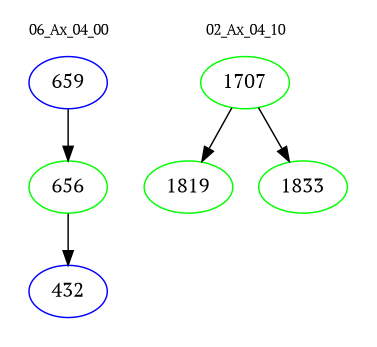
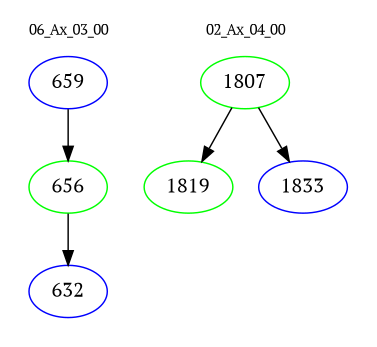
cluster "06_Ax_04_00": label "06_Ax_04_00" -> "06_Ax_03_00"
cluster "02_Ax_04_10": label "02_Ax_04_10" -> "02_Ax_04_00"
node "1707": label "1707" -> "1807"
node "1833": color green -> blue
node "432": label "432" -> "632"
